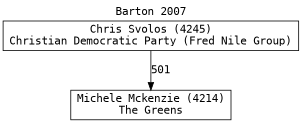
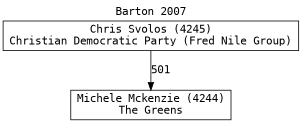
node "Michele Mckenzie (4214) The Greens": label "Michele Mckenzie (4214) The Greens" -> "Michele Mckenzie (4244) The Greens"
